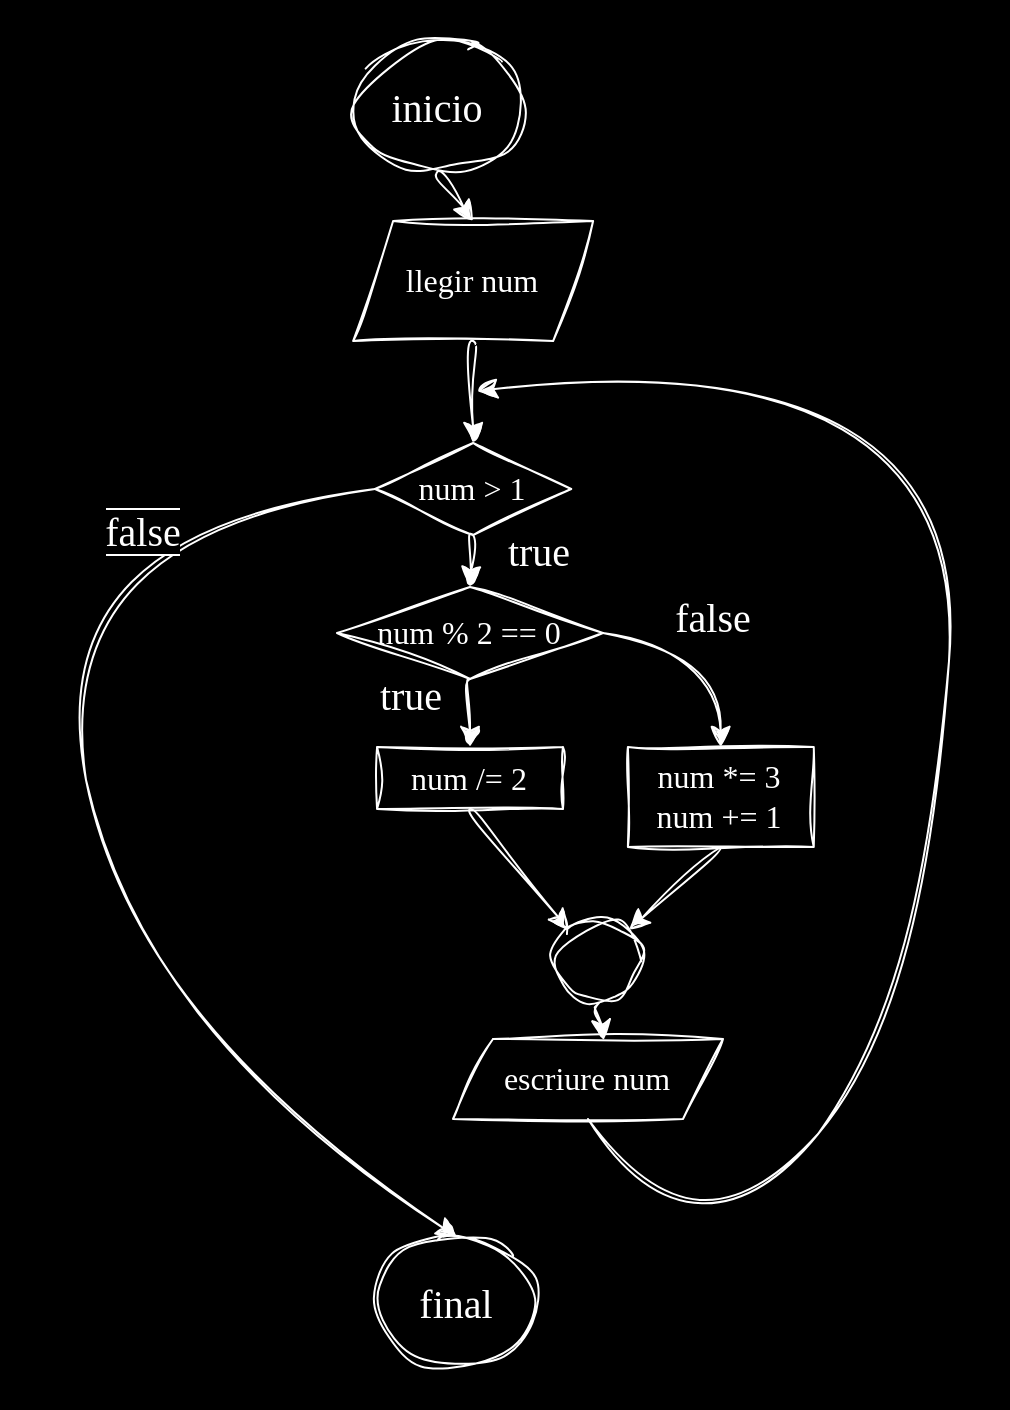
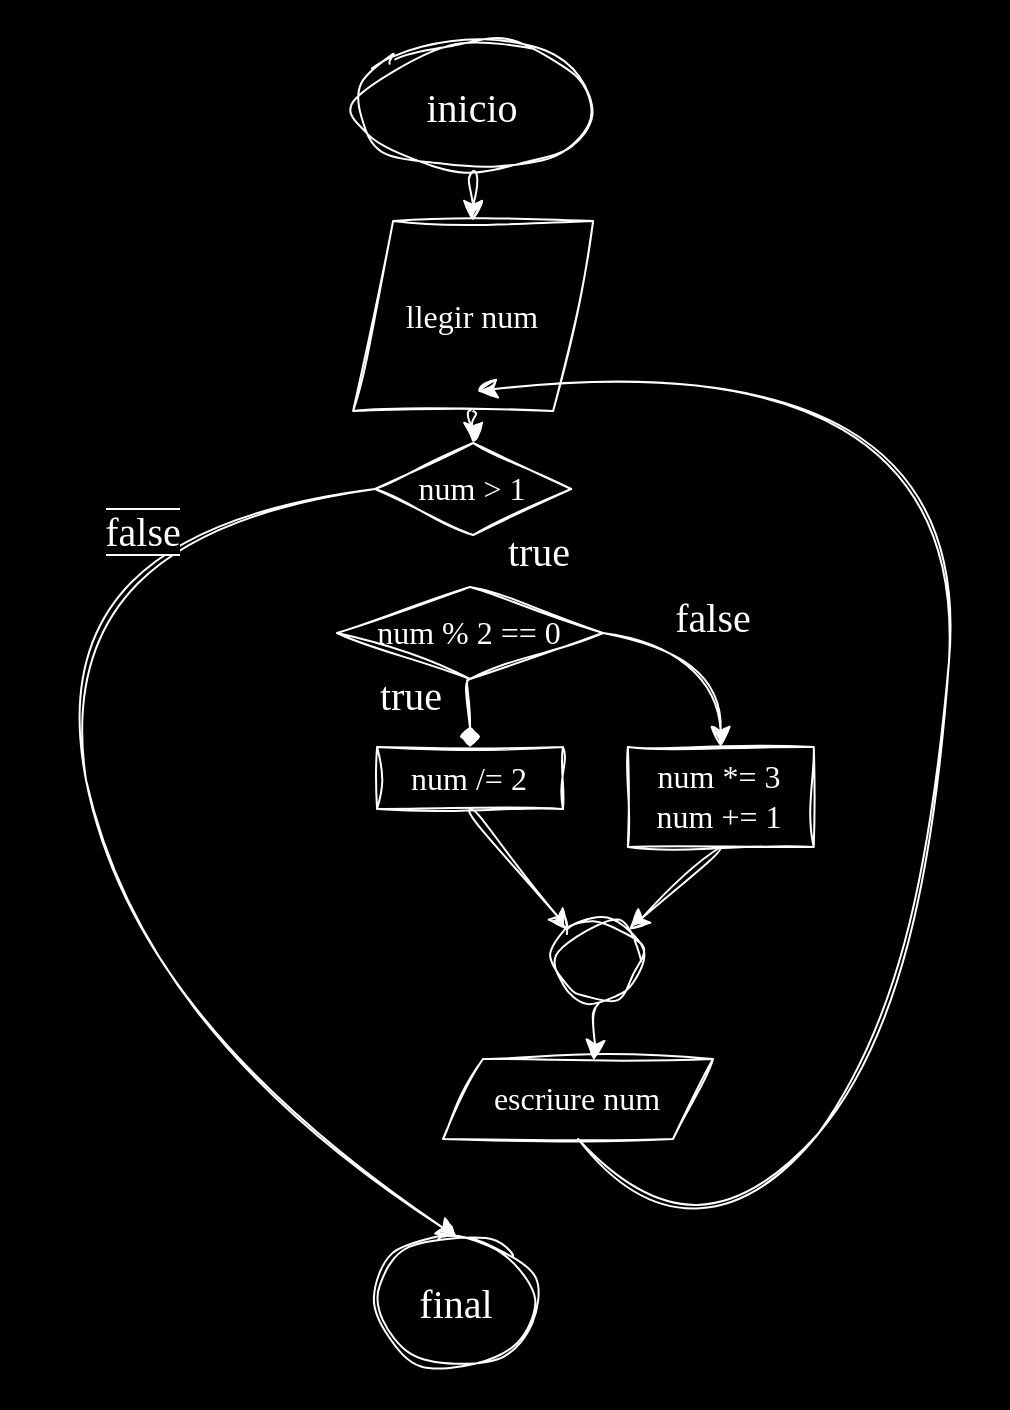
node "inicio": size 170x130 -> 240x130
node "llegir num": size 240x120 -> 240x190
edge "num > 1" -> "num % 2 == 0": removed
edge "num % 2 == 0" -> "num /= 2": arrowhead classic -> diamond
node "escriure num": moved (588, 1079) -> (578, 1099)
